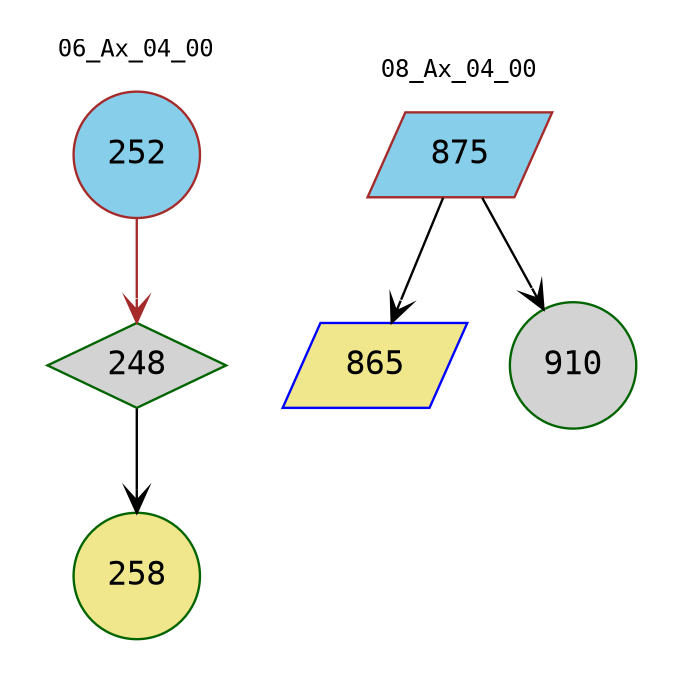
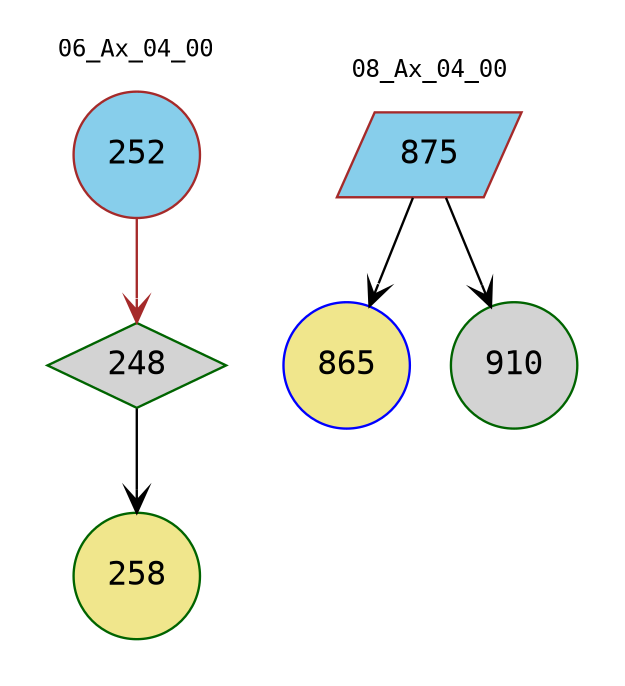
node "865": shape parallelogram -> circle
